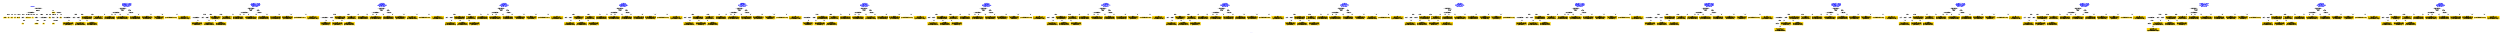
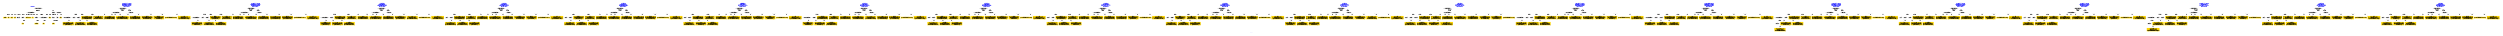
node "Geography": fillcolor gold -> lightgray
node "Credit Line": fillcolor gold -> lightgray
